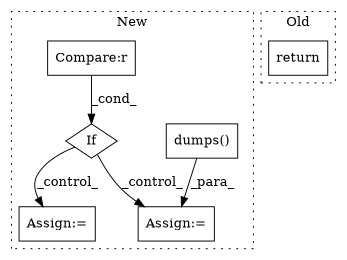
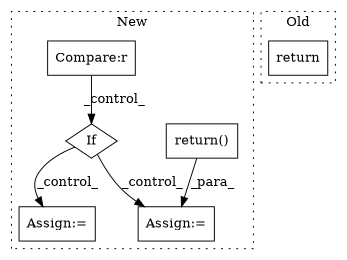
edge "Compare:r" -> "If": label "_cond_" -> "_control_"
node "dumps()": label "dumps()" -> "return()"
